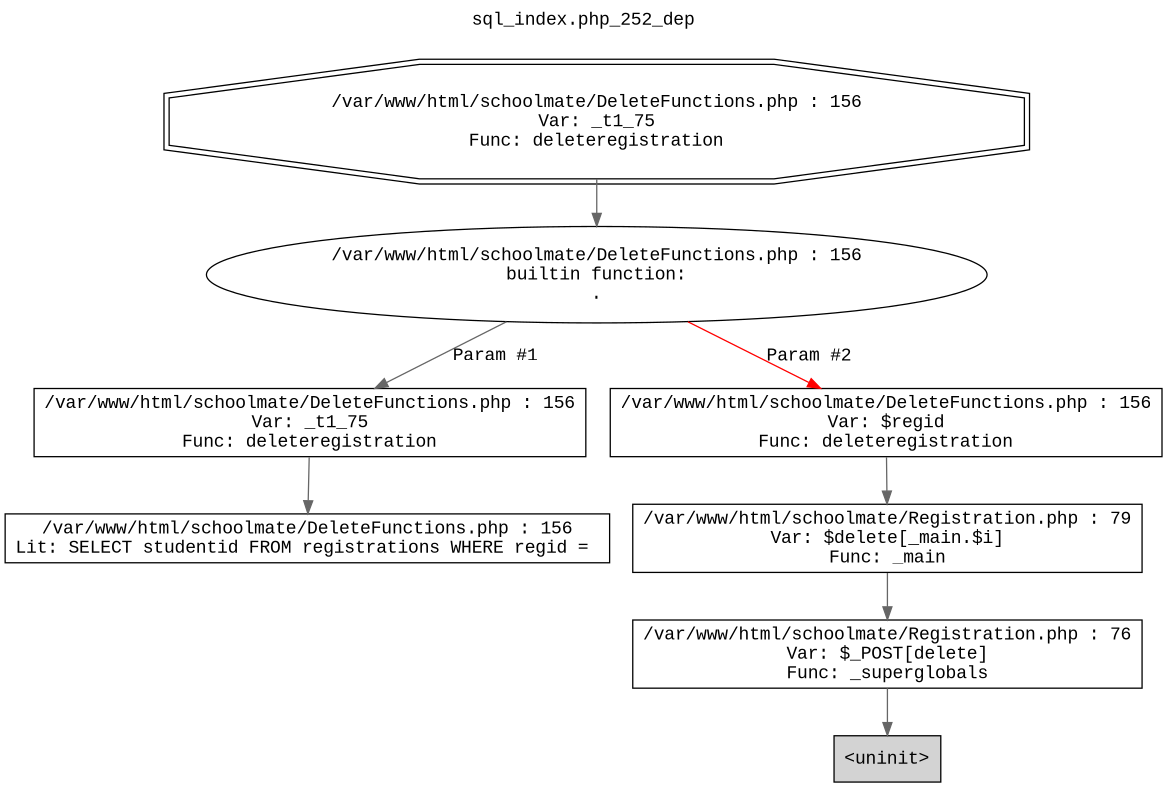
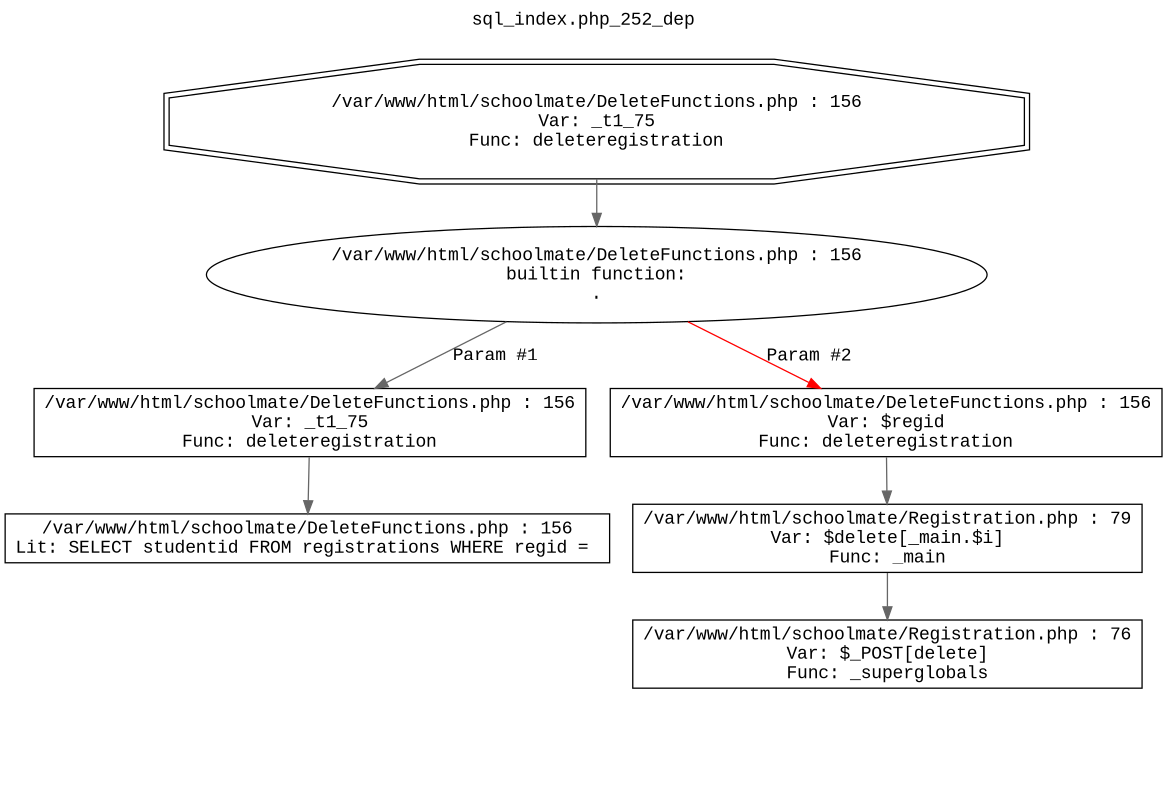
node "<uninit>": removed
